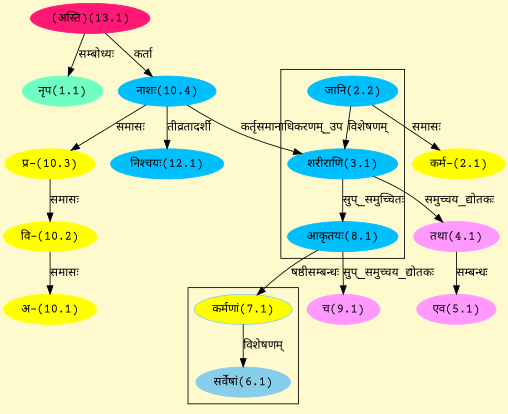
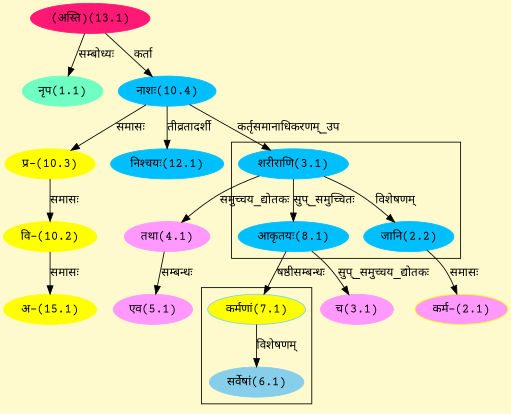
edge "जानि(2.2)" -> "शरीराणि(3.1)": reversed
node "कर्म-(2.1)": fillcolor #ffff00 -> #ff99ff
node "अ-(10.1)": label "अ-(10.1)" -> "अ-(15.1)"
node "च(9.1)": label "च(9.1)" -> "च(3.1)"
